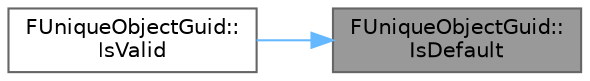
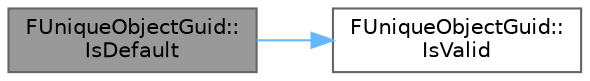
edge "FUniqueObjectGuid:: IsValid" -> "FUniqueObjectGuid:: IsDefault": reversed
